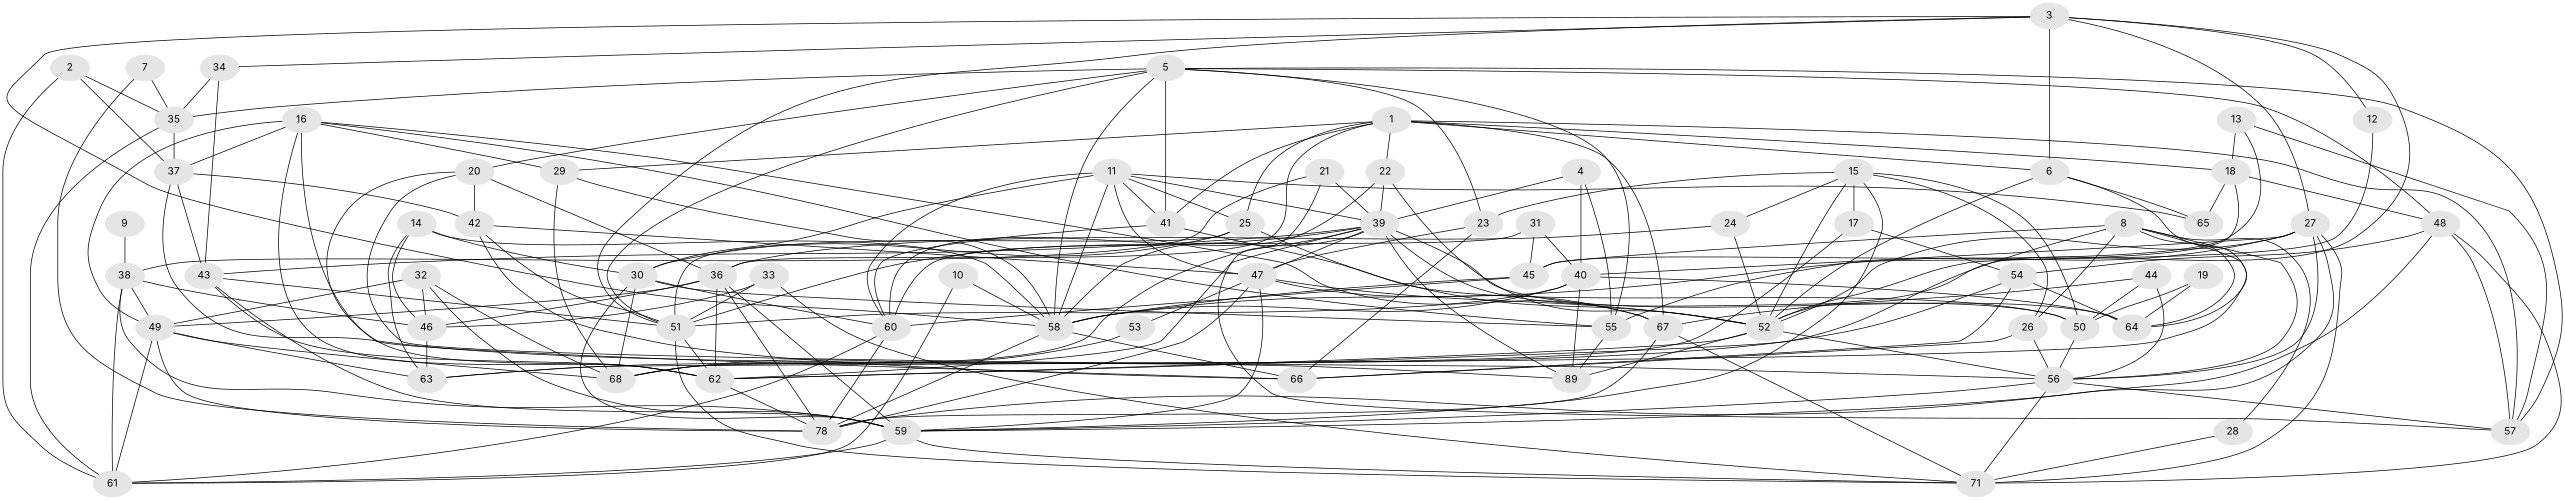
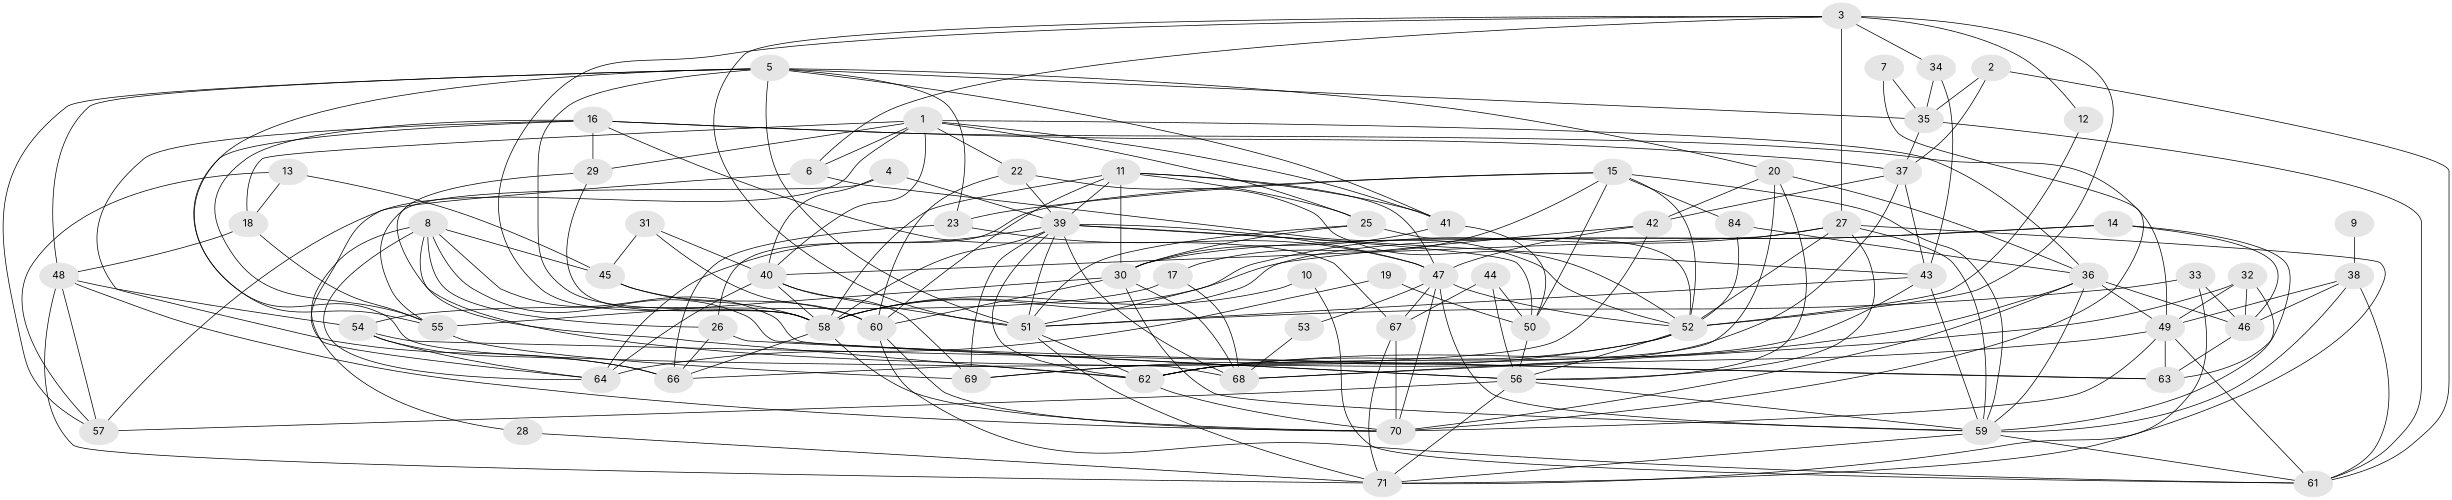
edge "1" -- "67": now "1" -- "40"
node "21": removed
node "24": label "24" -> "84"
node "65": removed
edge "41" -- "60": now "41" -- "30"
node "89": label "89" -> "69"
node "78": label "78" -> "70"
